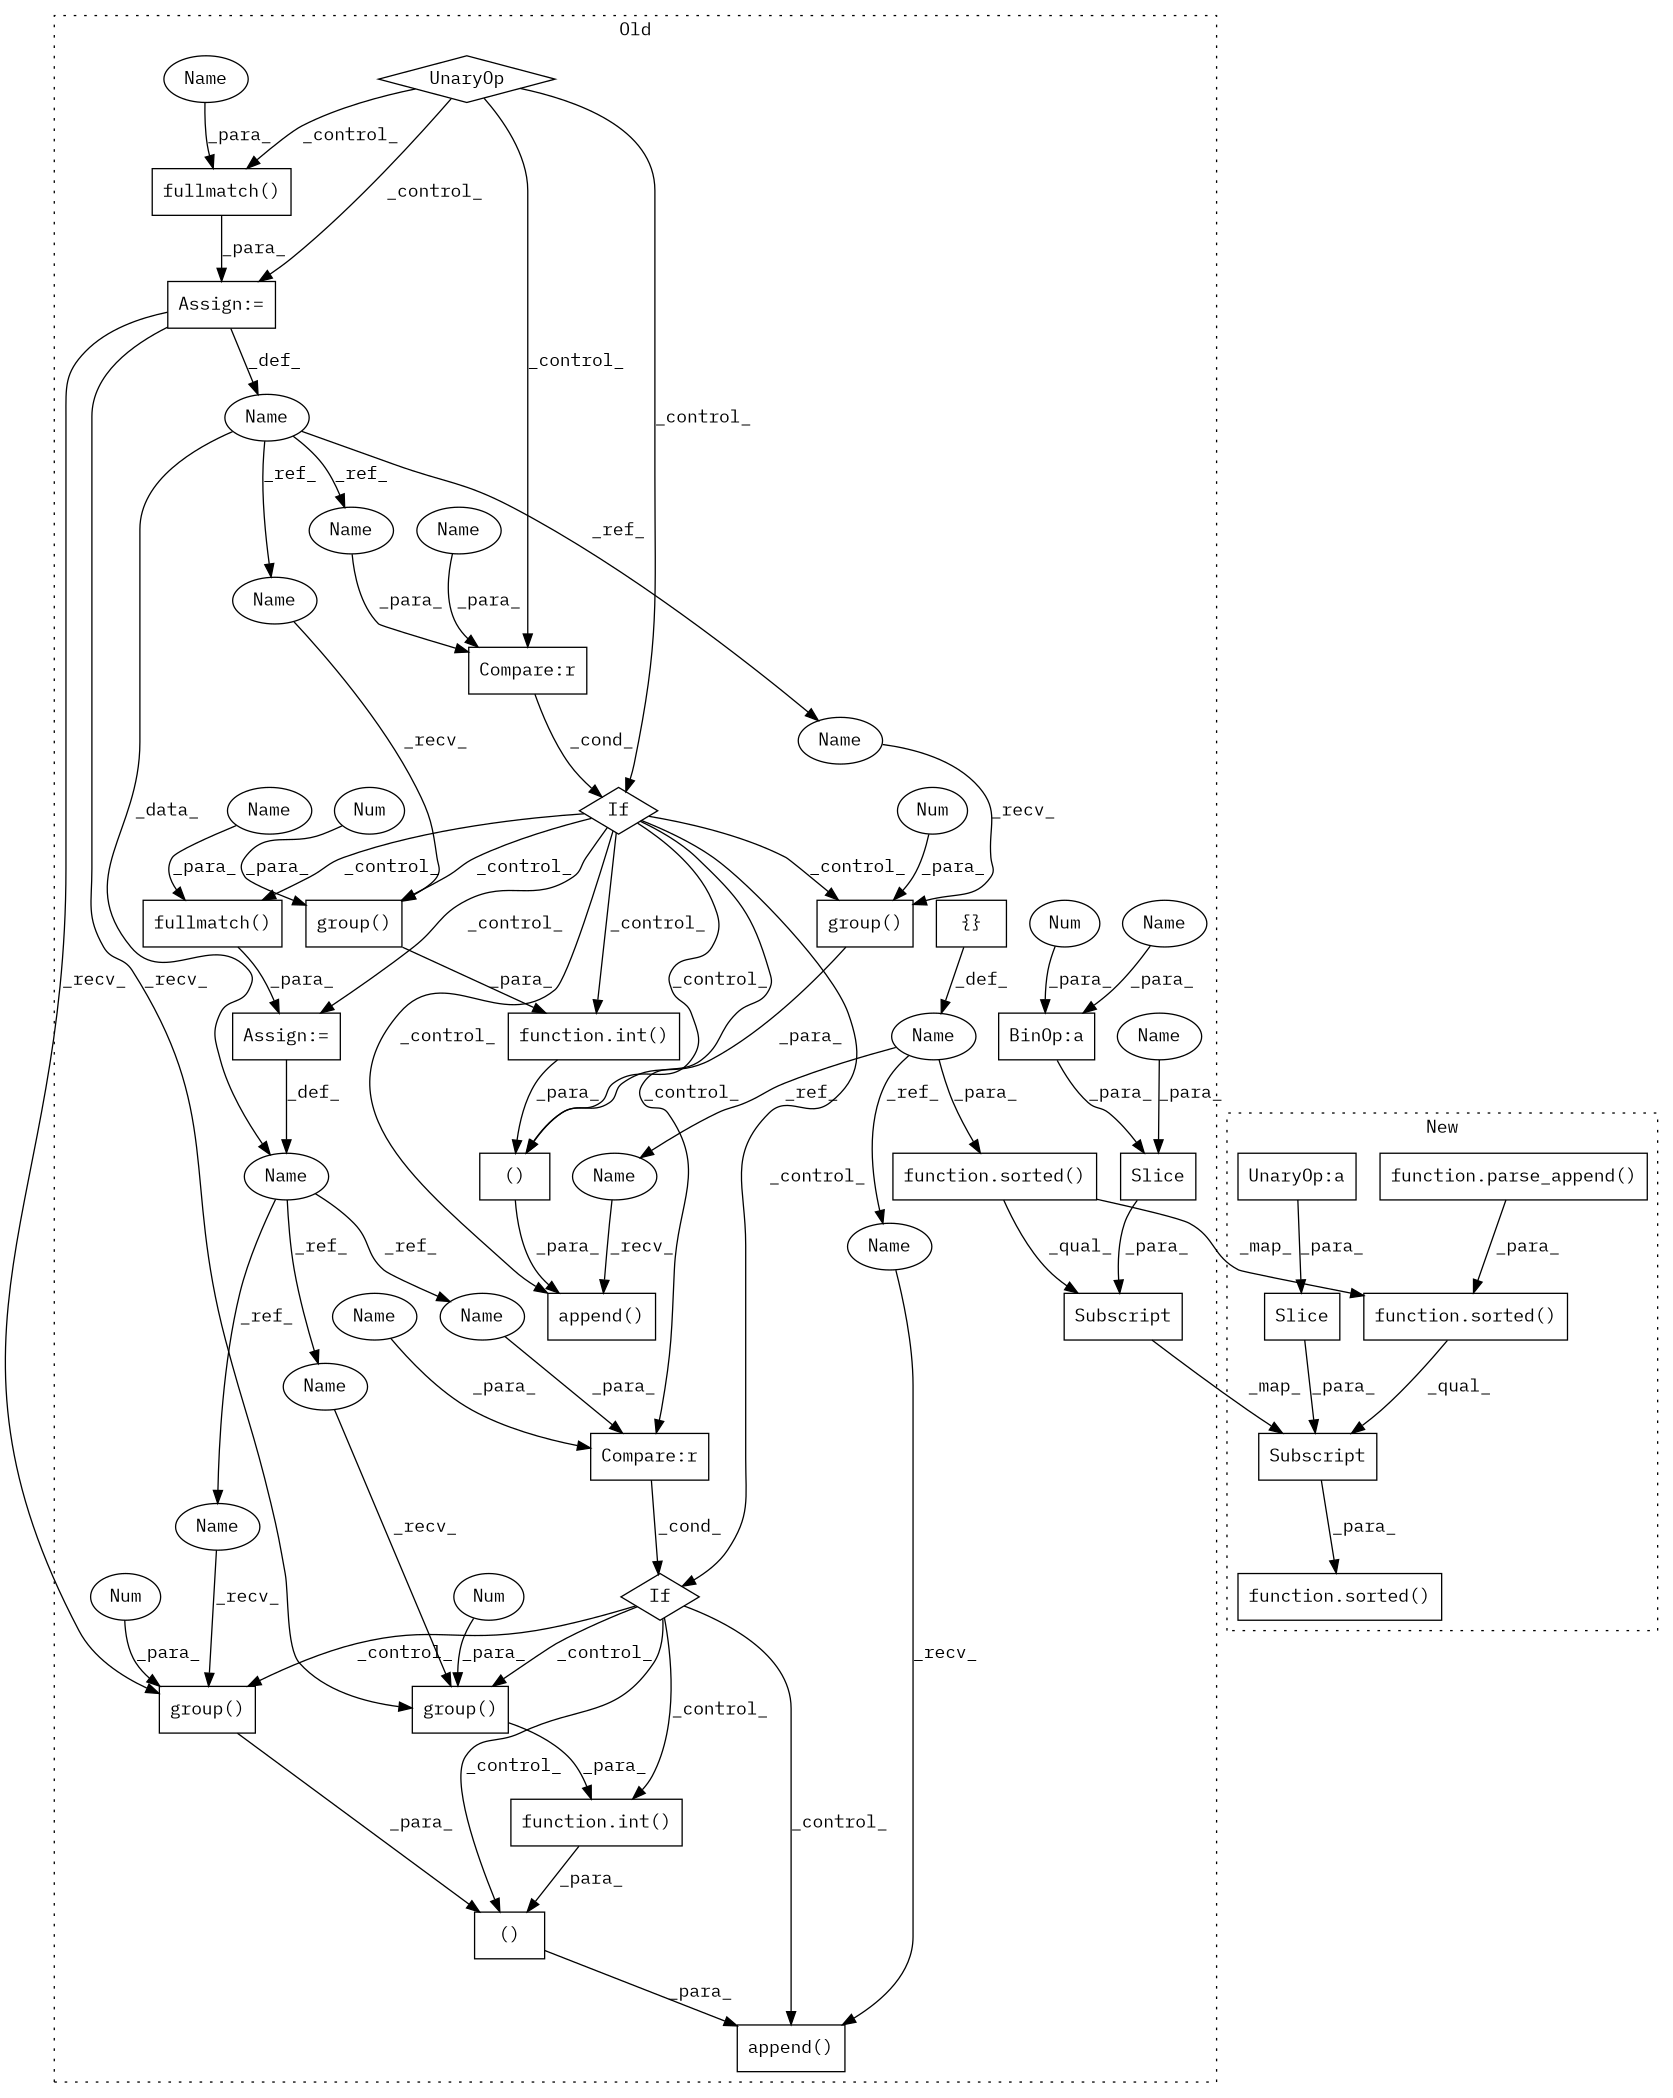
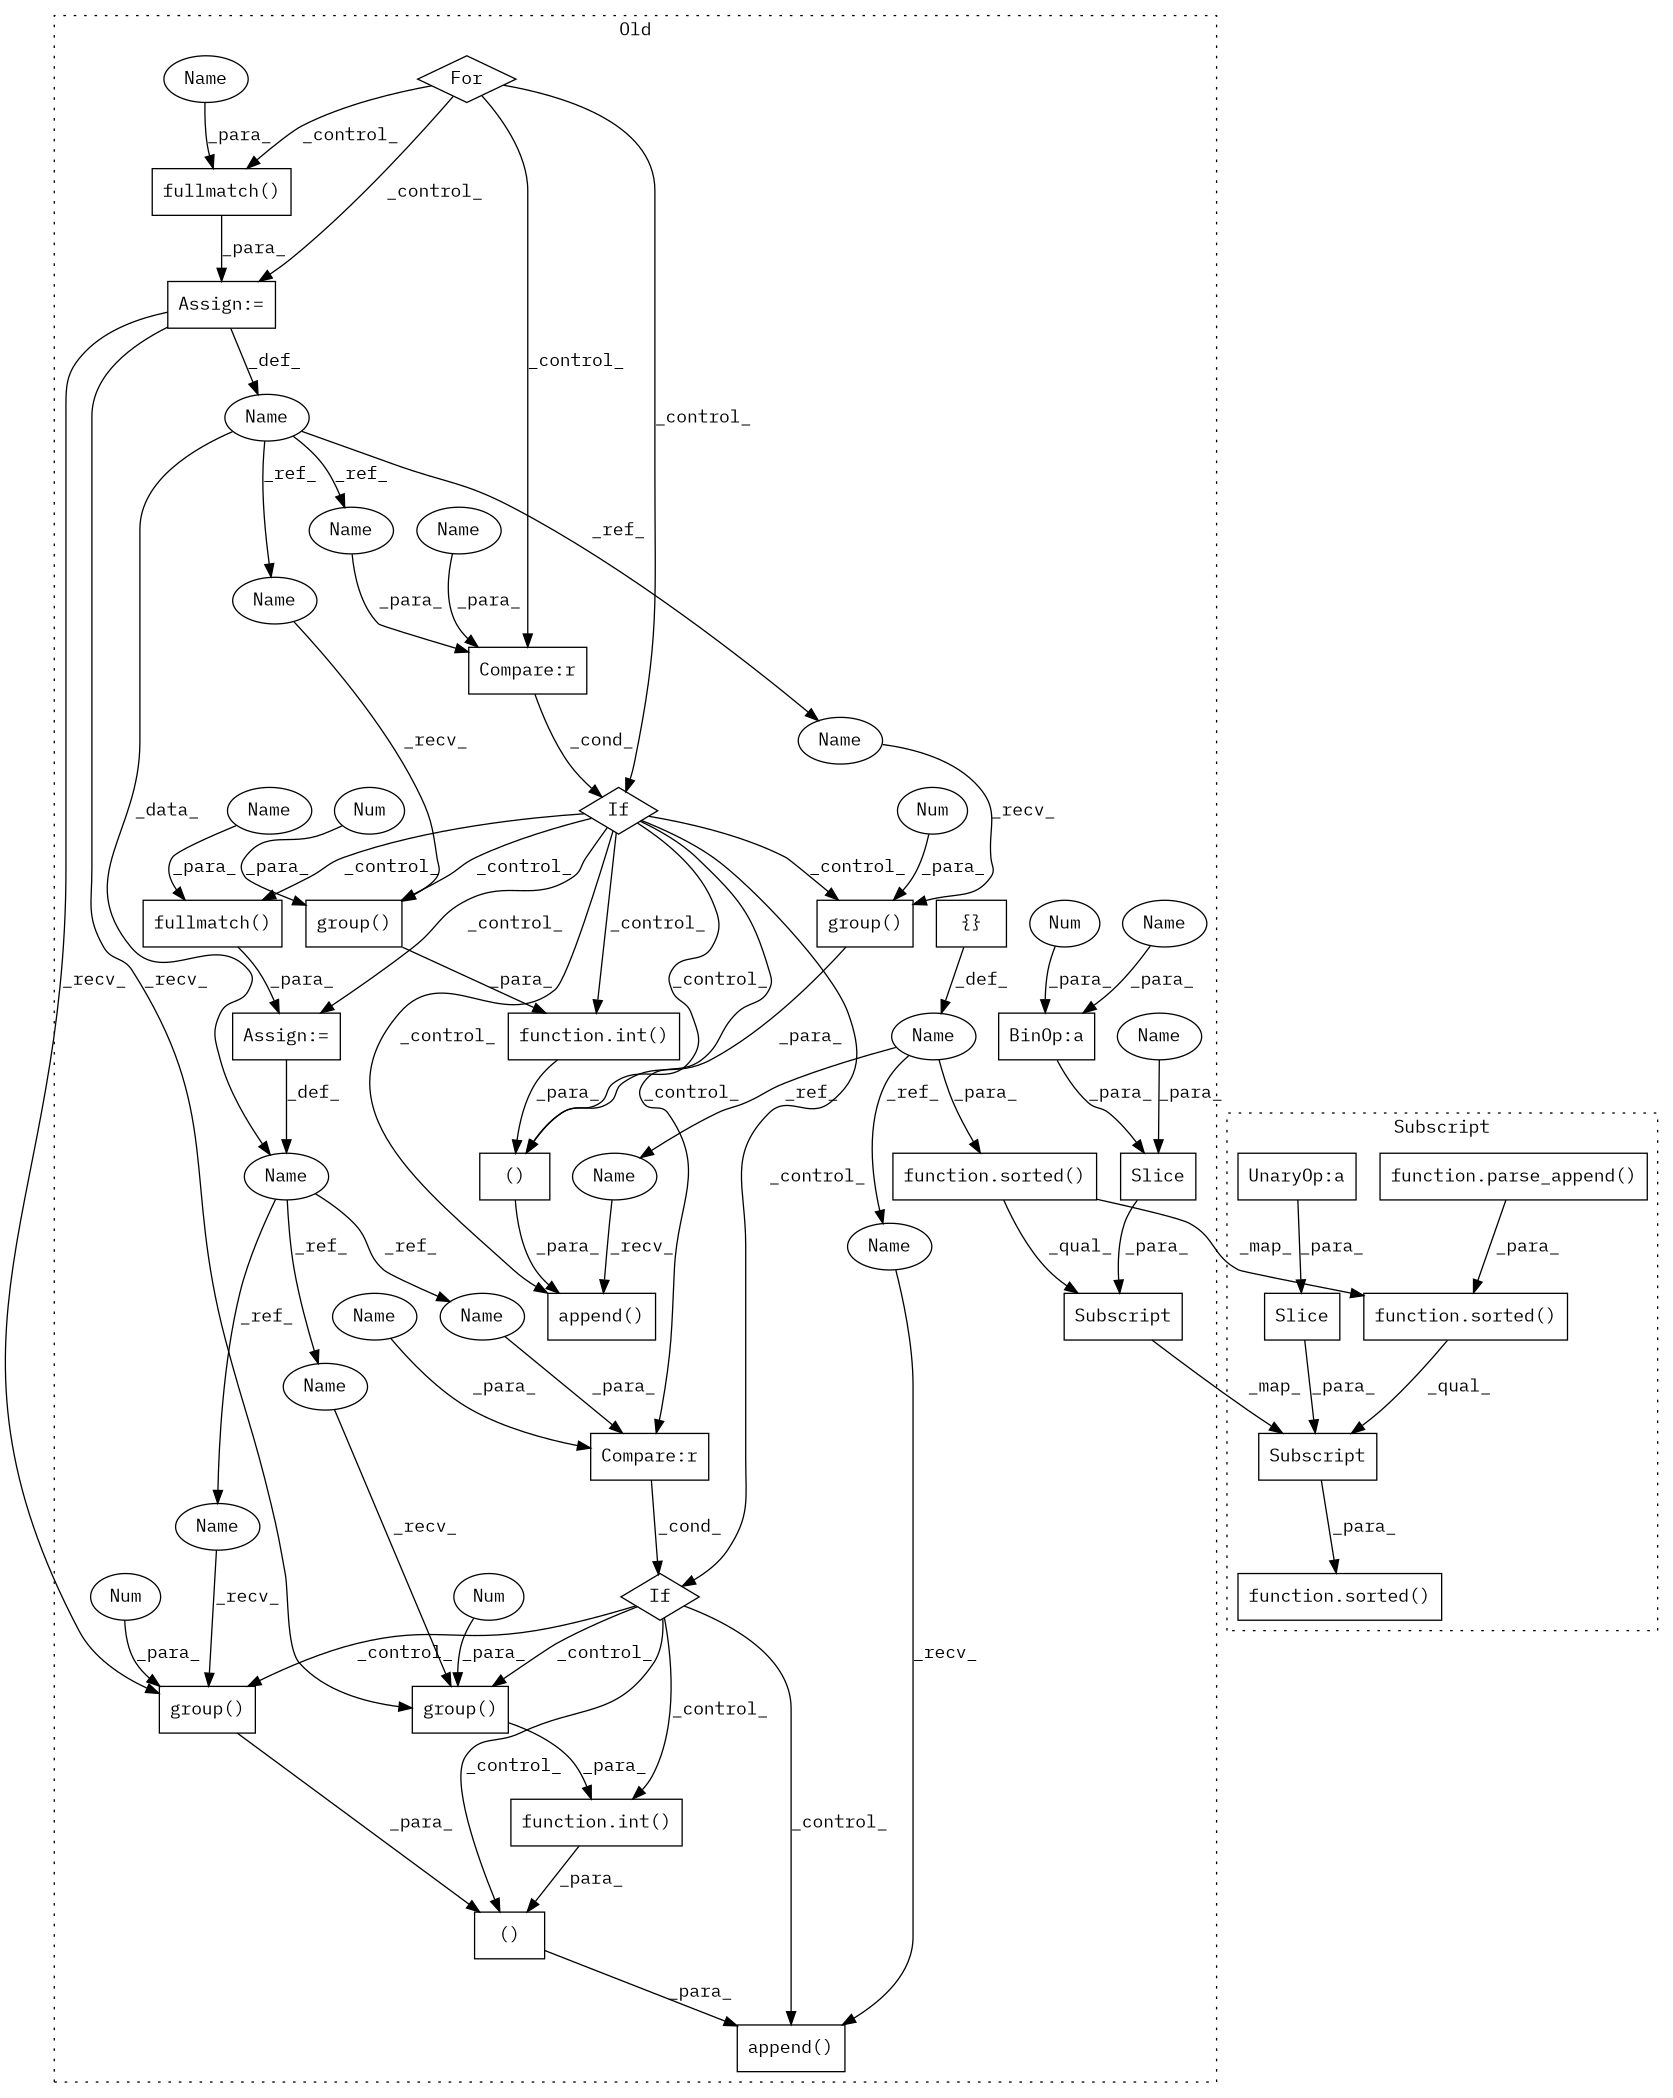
node "UnaryOp": label "UnaryOp" -> "For"
cluster "New": label "New" -> "Subscript"
